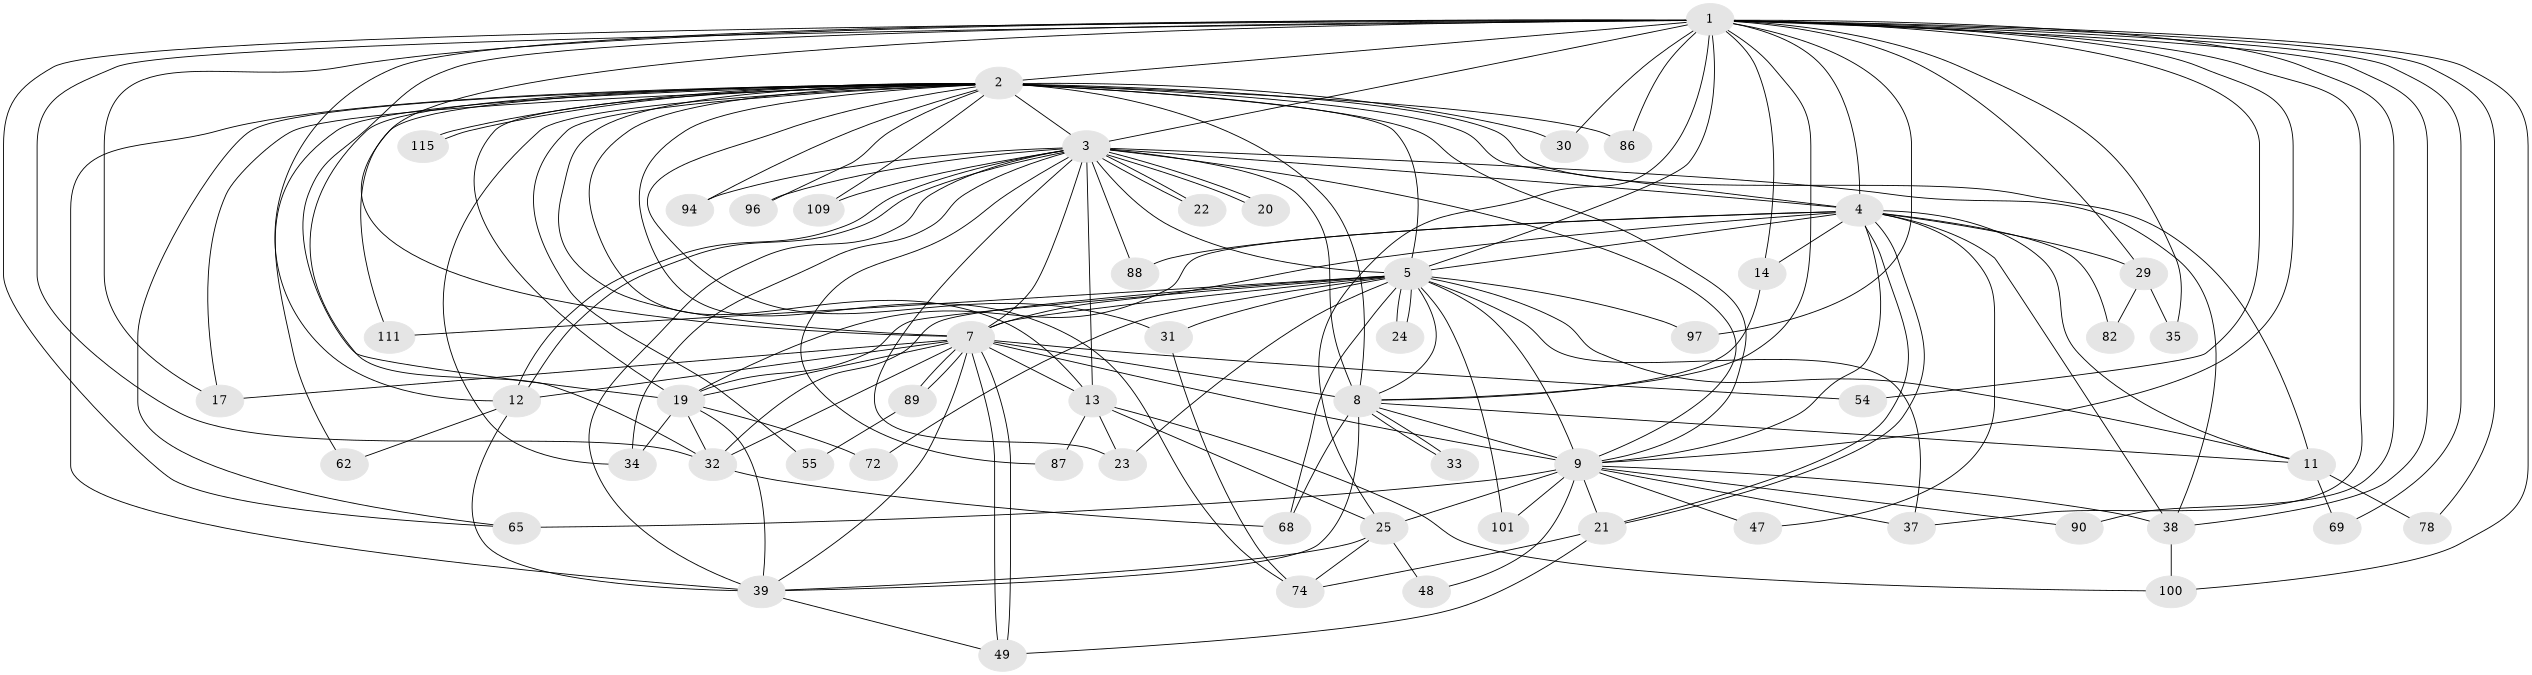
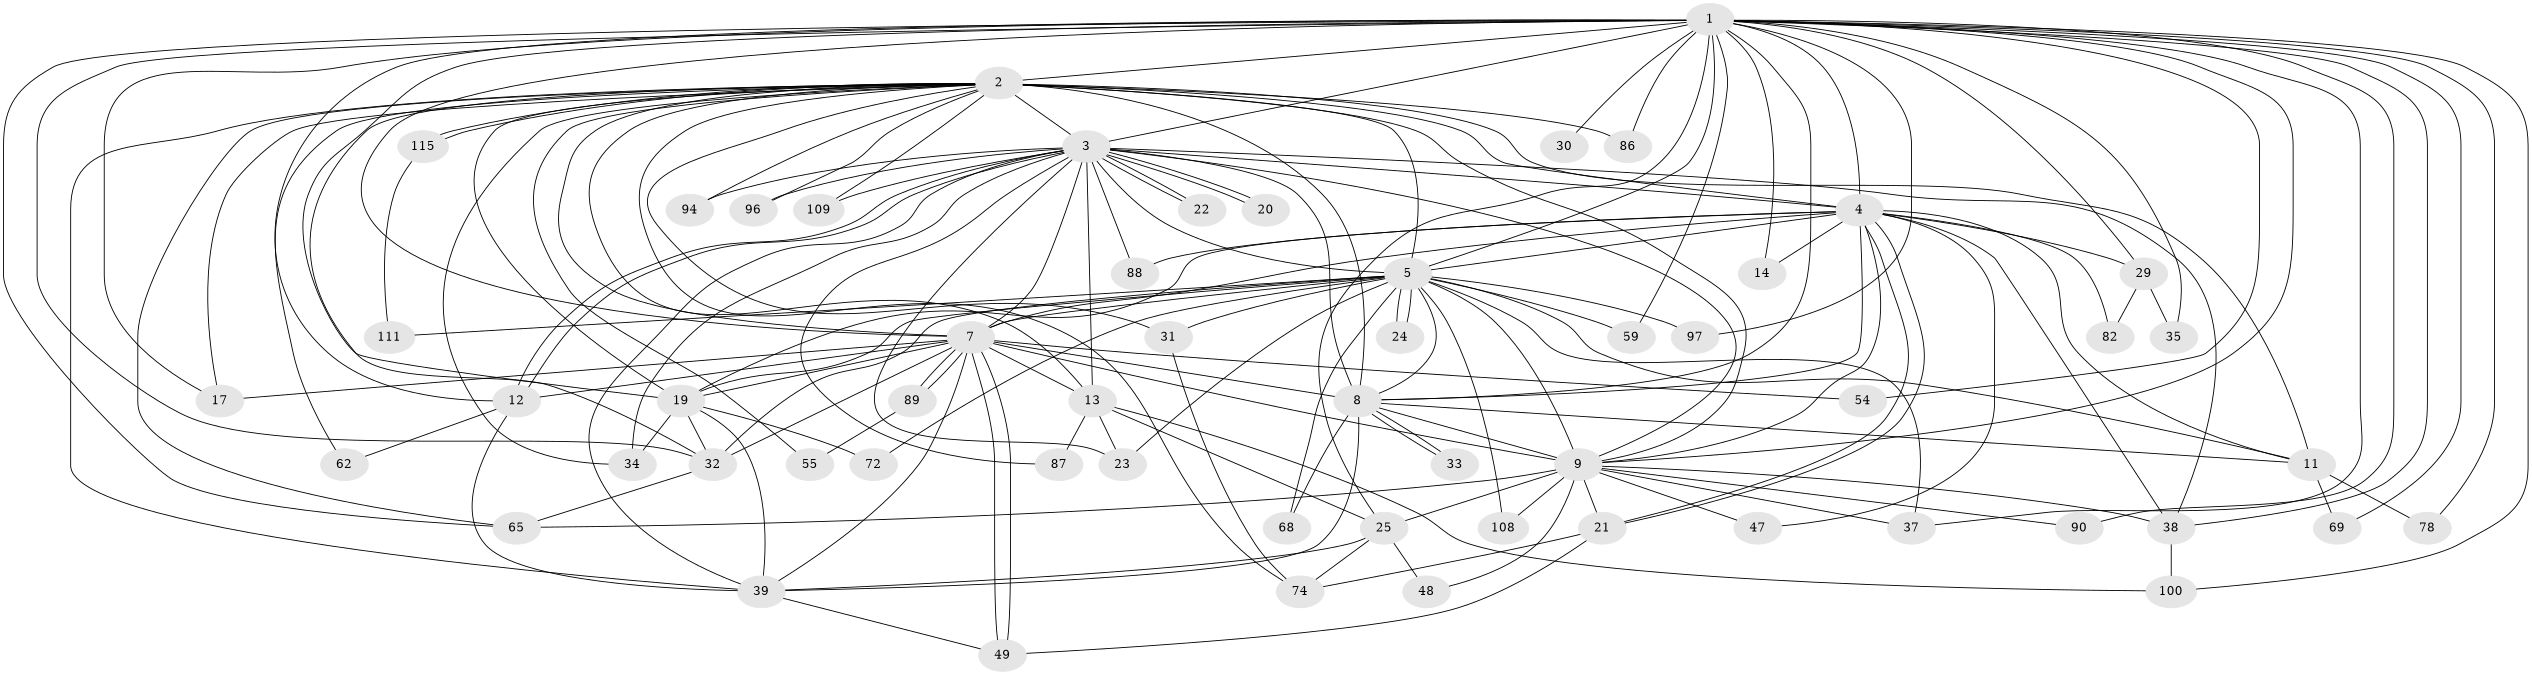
edge "2" -- "30": removed
edge "2" -- "111": now "115" -- "111"
node "59": added
edge "14" -- "8": now "4" -- "8"
edge "32" -- "68": now "32" -- "65"
node "101": label "101" -> "108"
